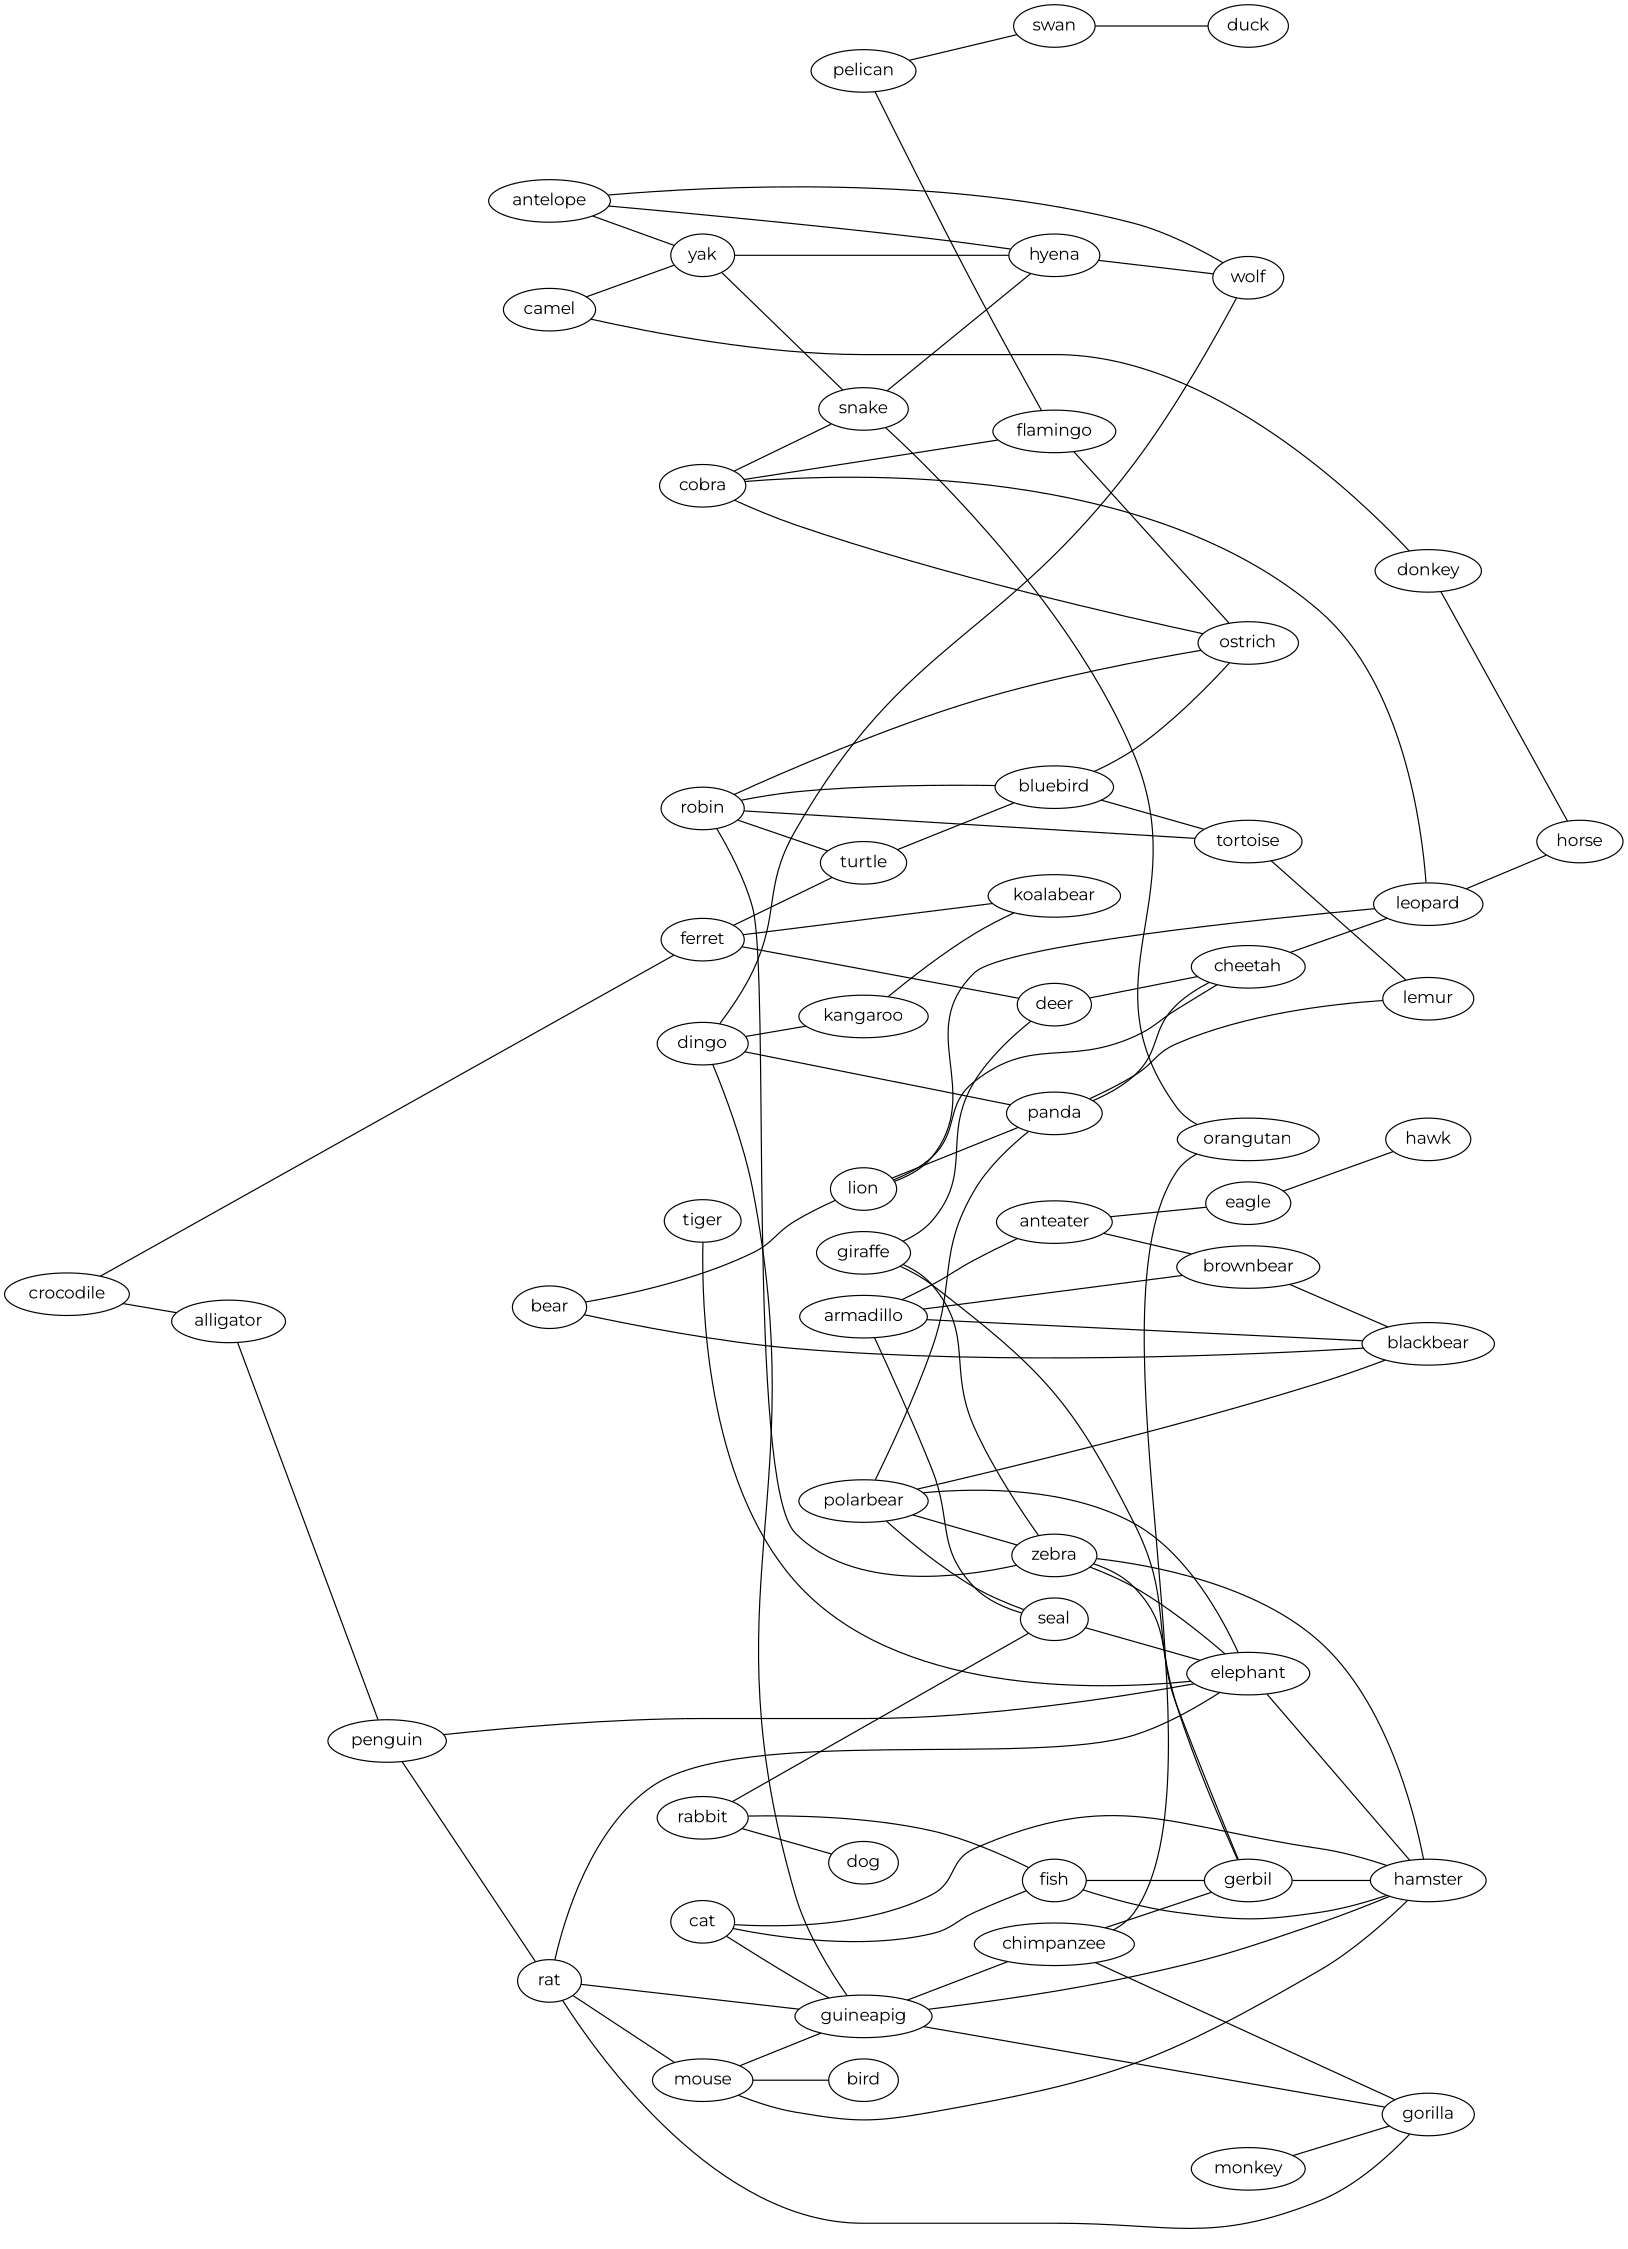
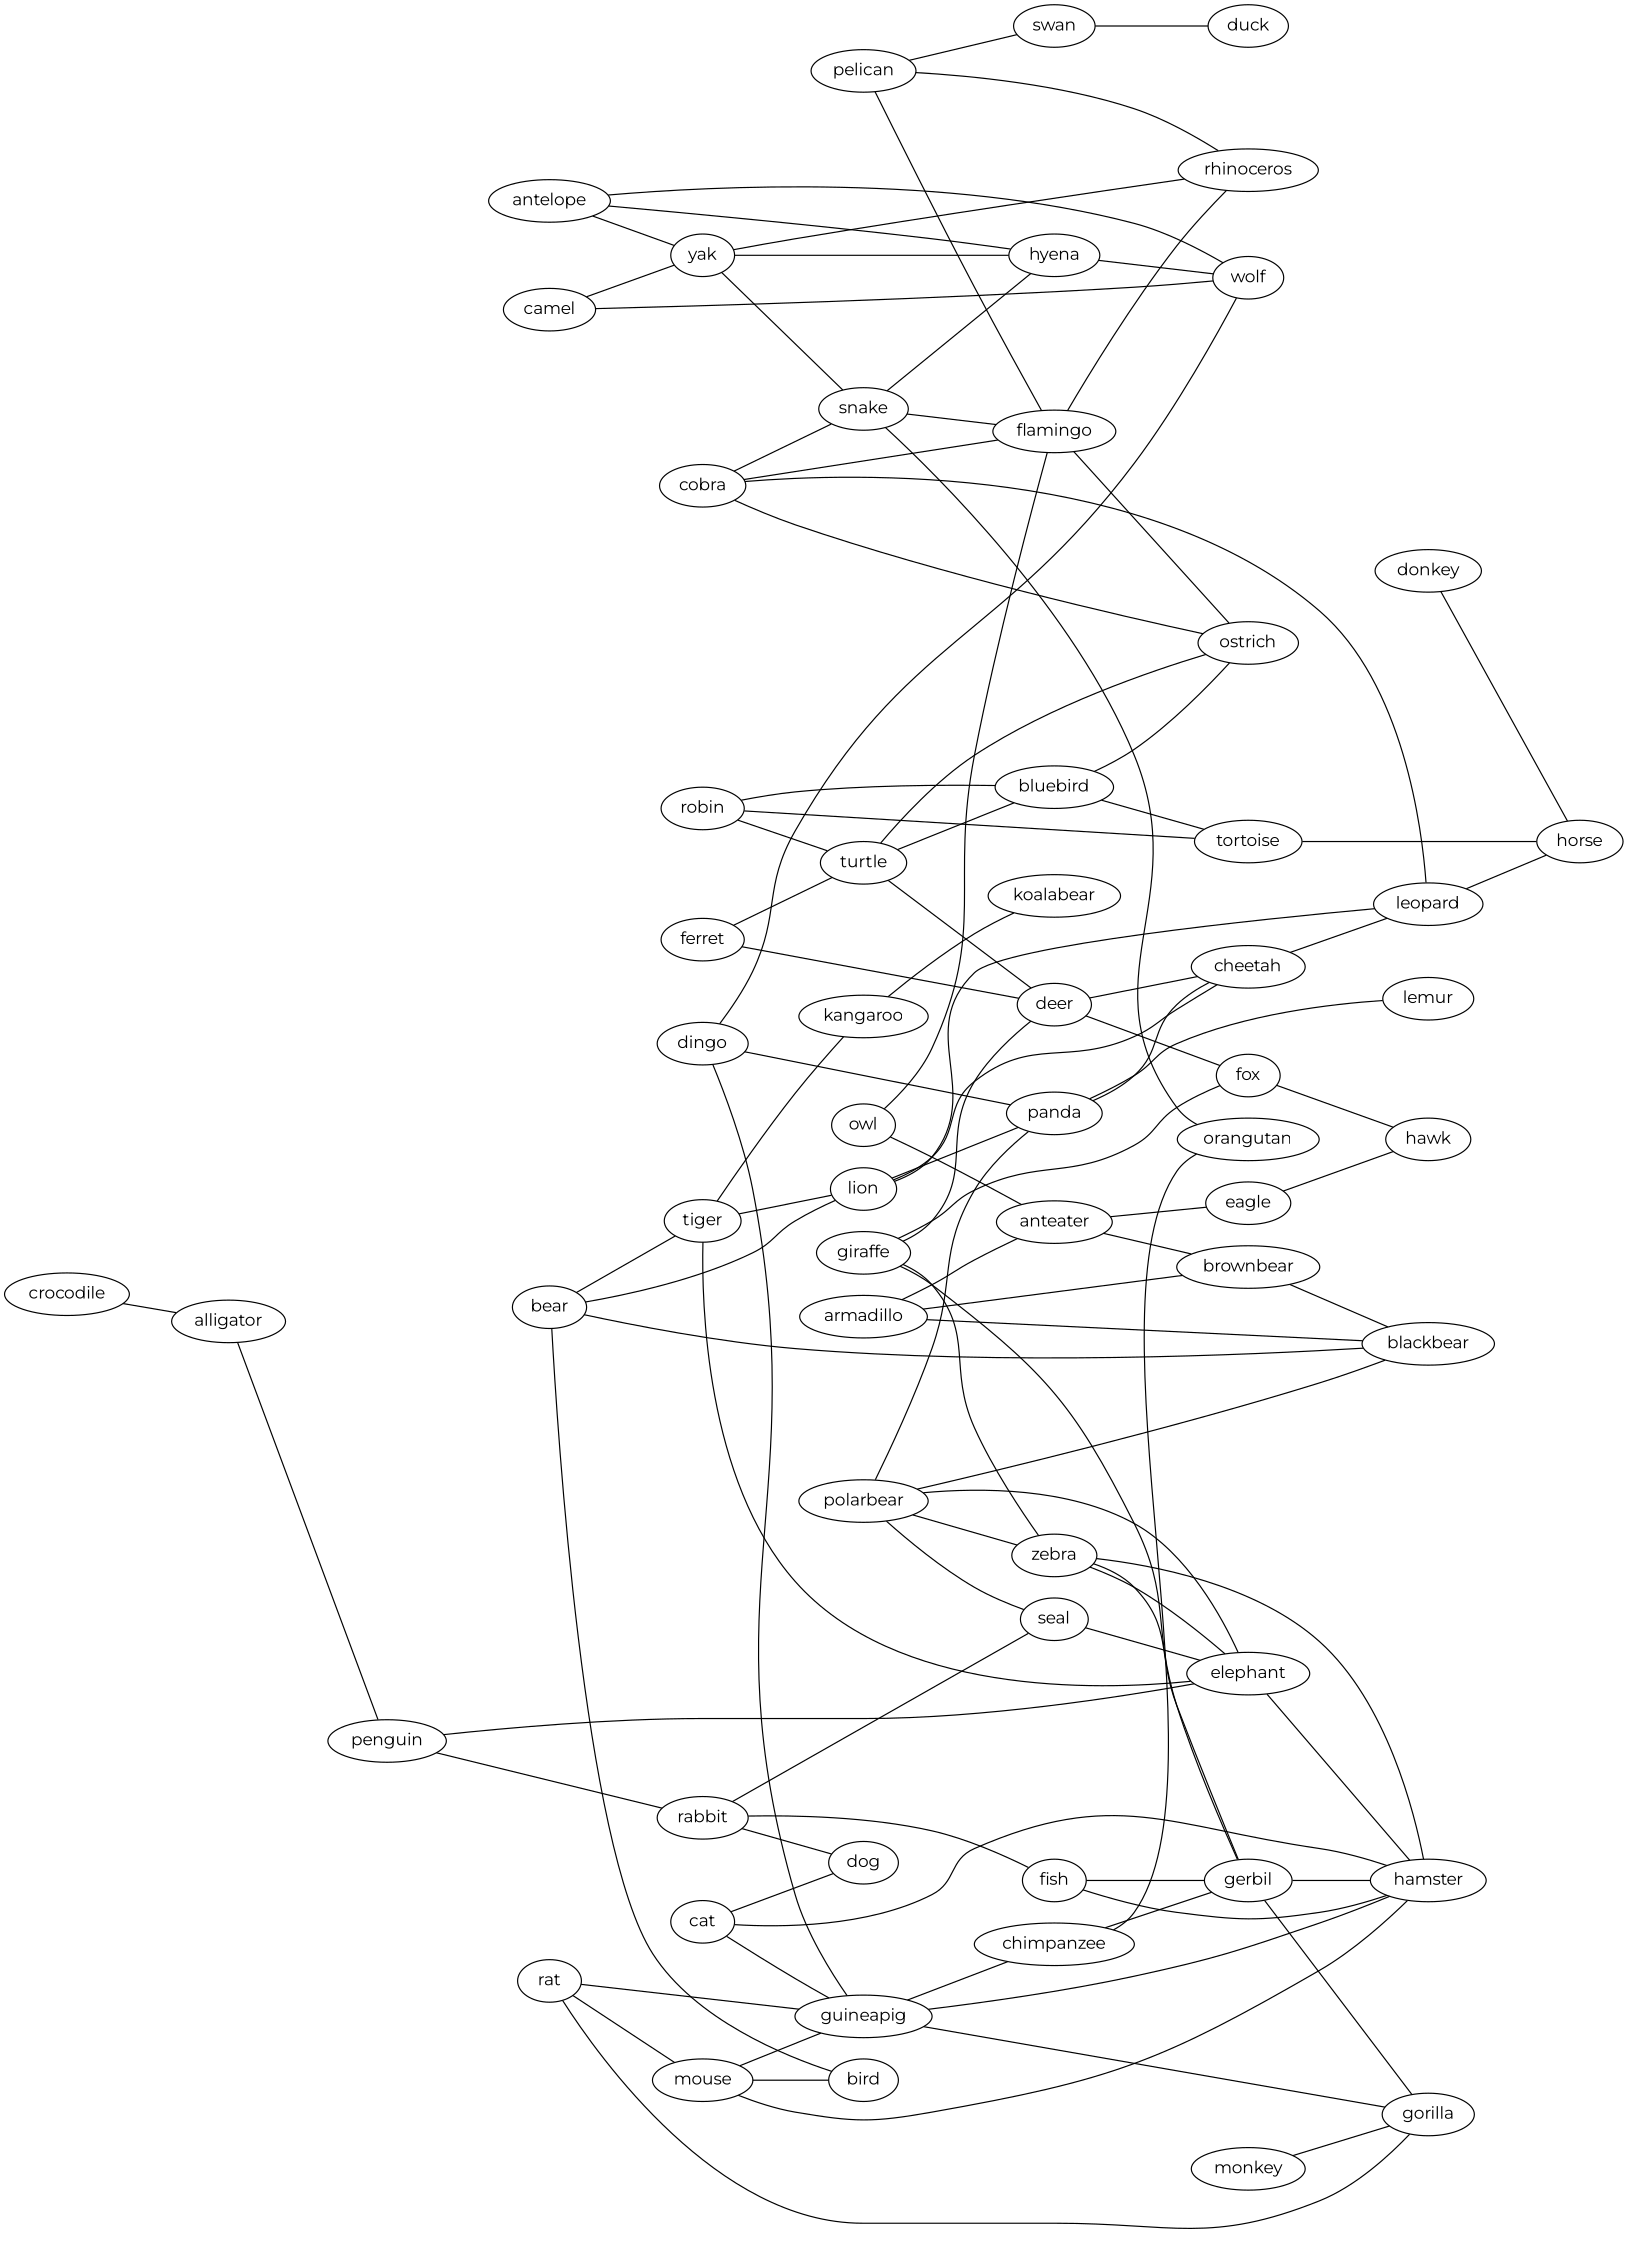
node "rhinoceros": added
edge "camel" -- "donkey": now "camel" -- "wolf"
edge "snake" -- "flamingo": added
edge "ostrich" -- "robin": now "ostrich" -- "turtle"
edge "koalabear" -- "ferret": removed
edge "tortoise" -- "lemur": now "tortoise" -- "horse"
edge "turtle" -- "deer": added
edge "kangaroo" -- "dingo": now "kangaroo" -- "tiger"
node "fox": added
edge "ferret" -- "crocodile": removed
node "owl": added
edge "robin" -- "zebra": removed
edge "lion" -- "tiger": added
edge "tiger" -- "bear": added
edge "armadillo" -- "seal": removed
edge "elephant" -- "rat": removed
edge "bear" -- "bird": added
edge "penguin" -- "rat": now "penguin" -- "rabbit"
edge "fish" -- "cat": now "dog" -- "cat"
edge "chimpanzee" -- "gorilla": now "gerbil" -- "gorilla"
